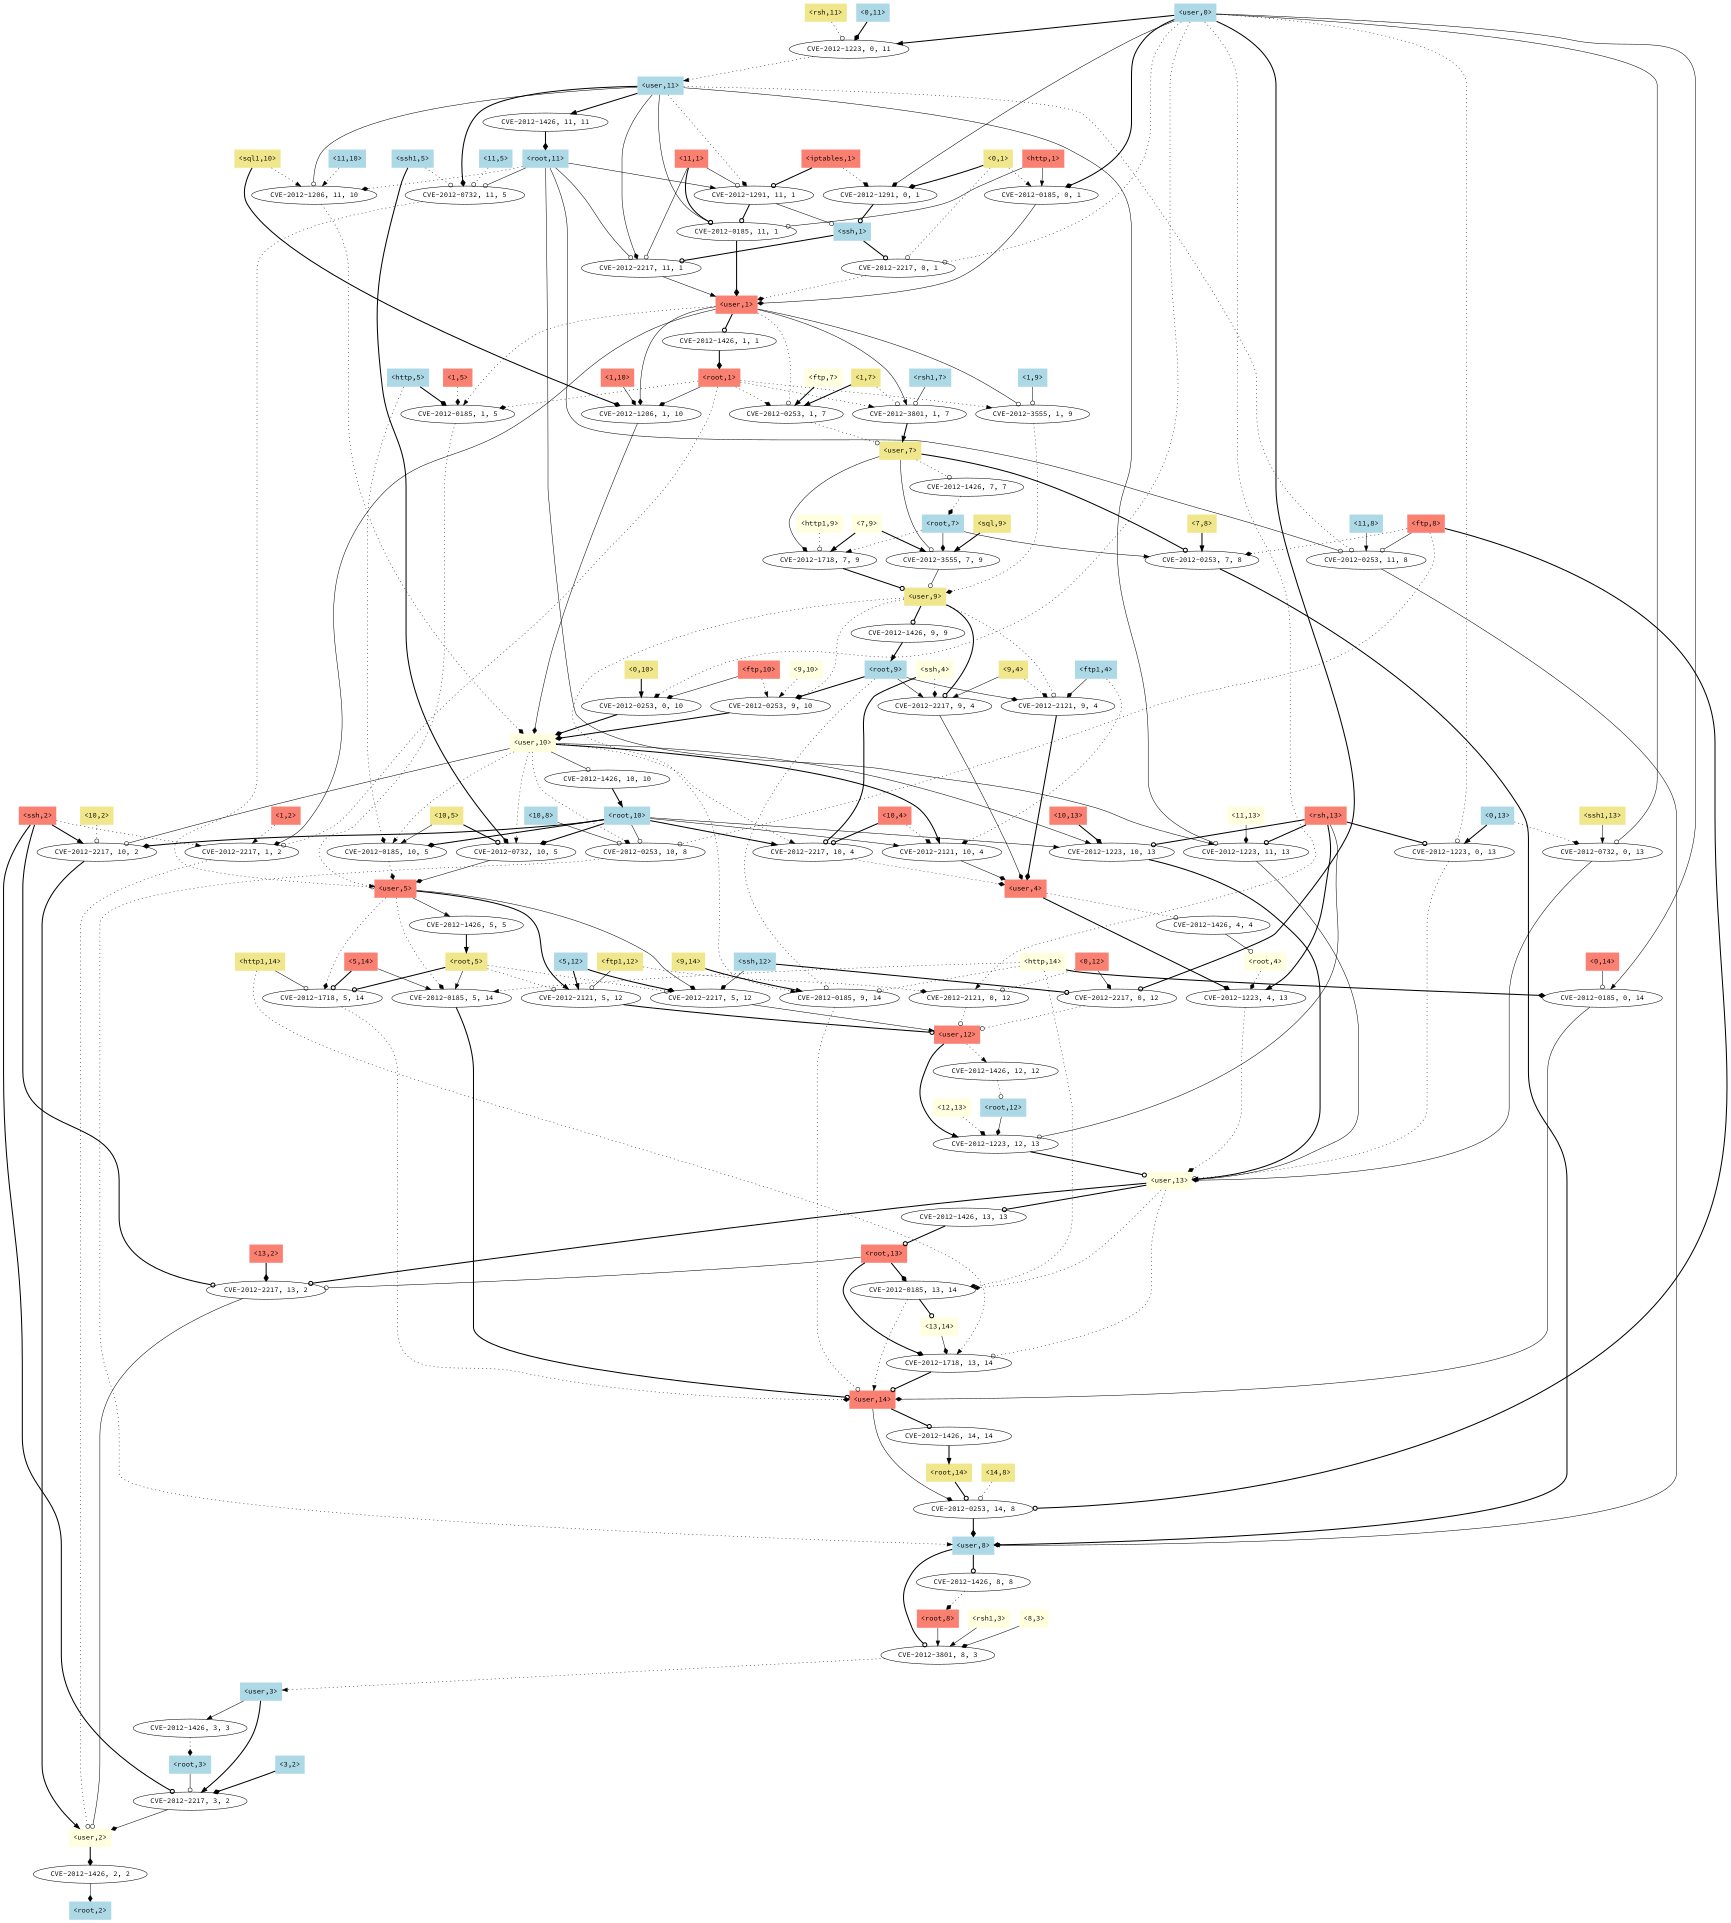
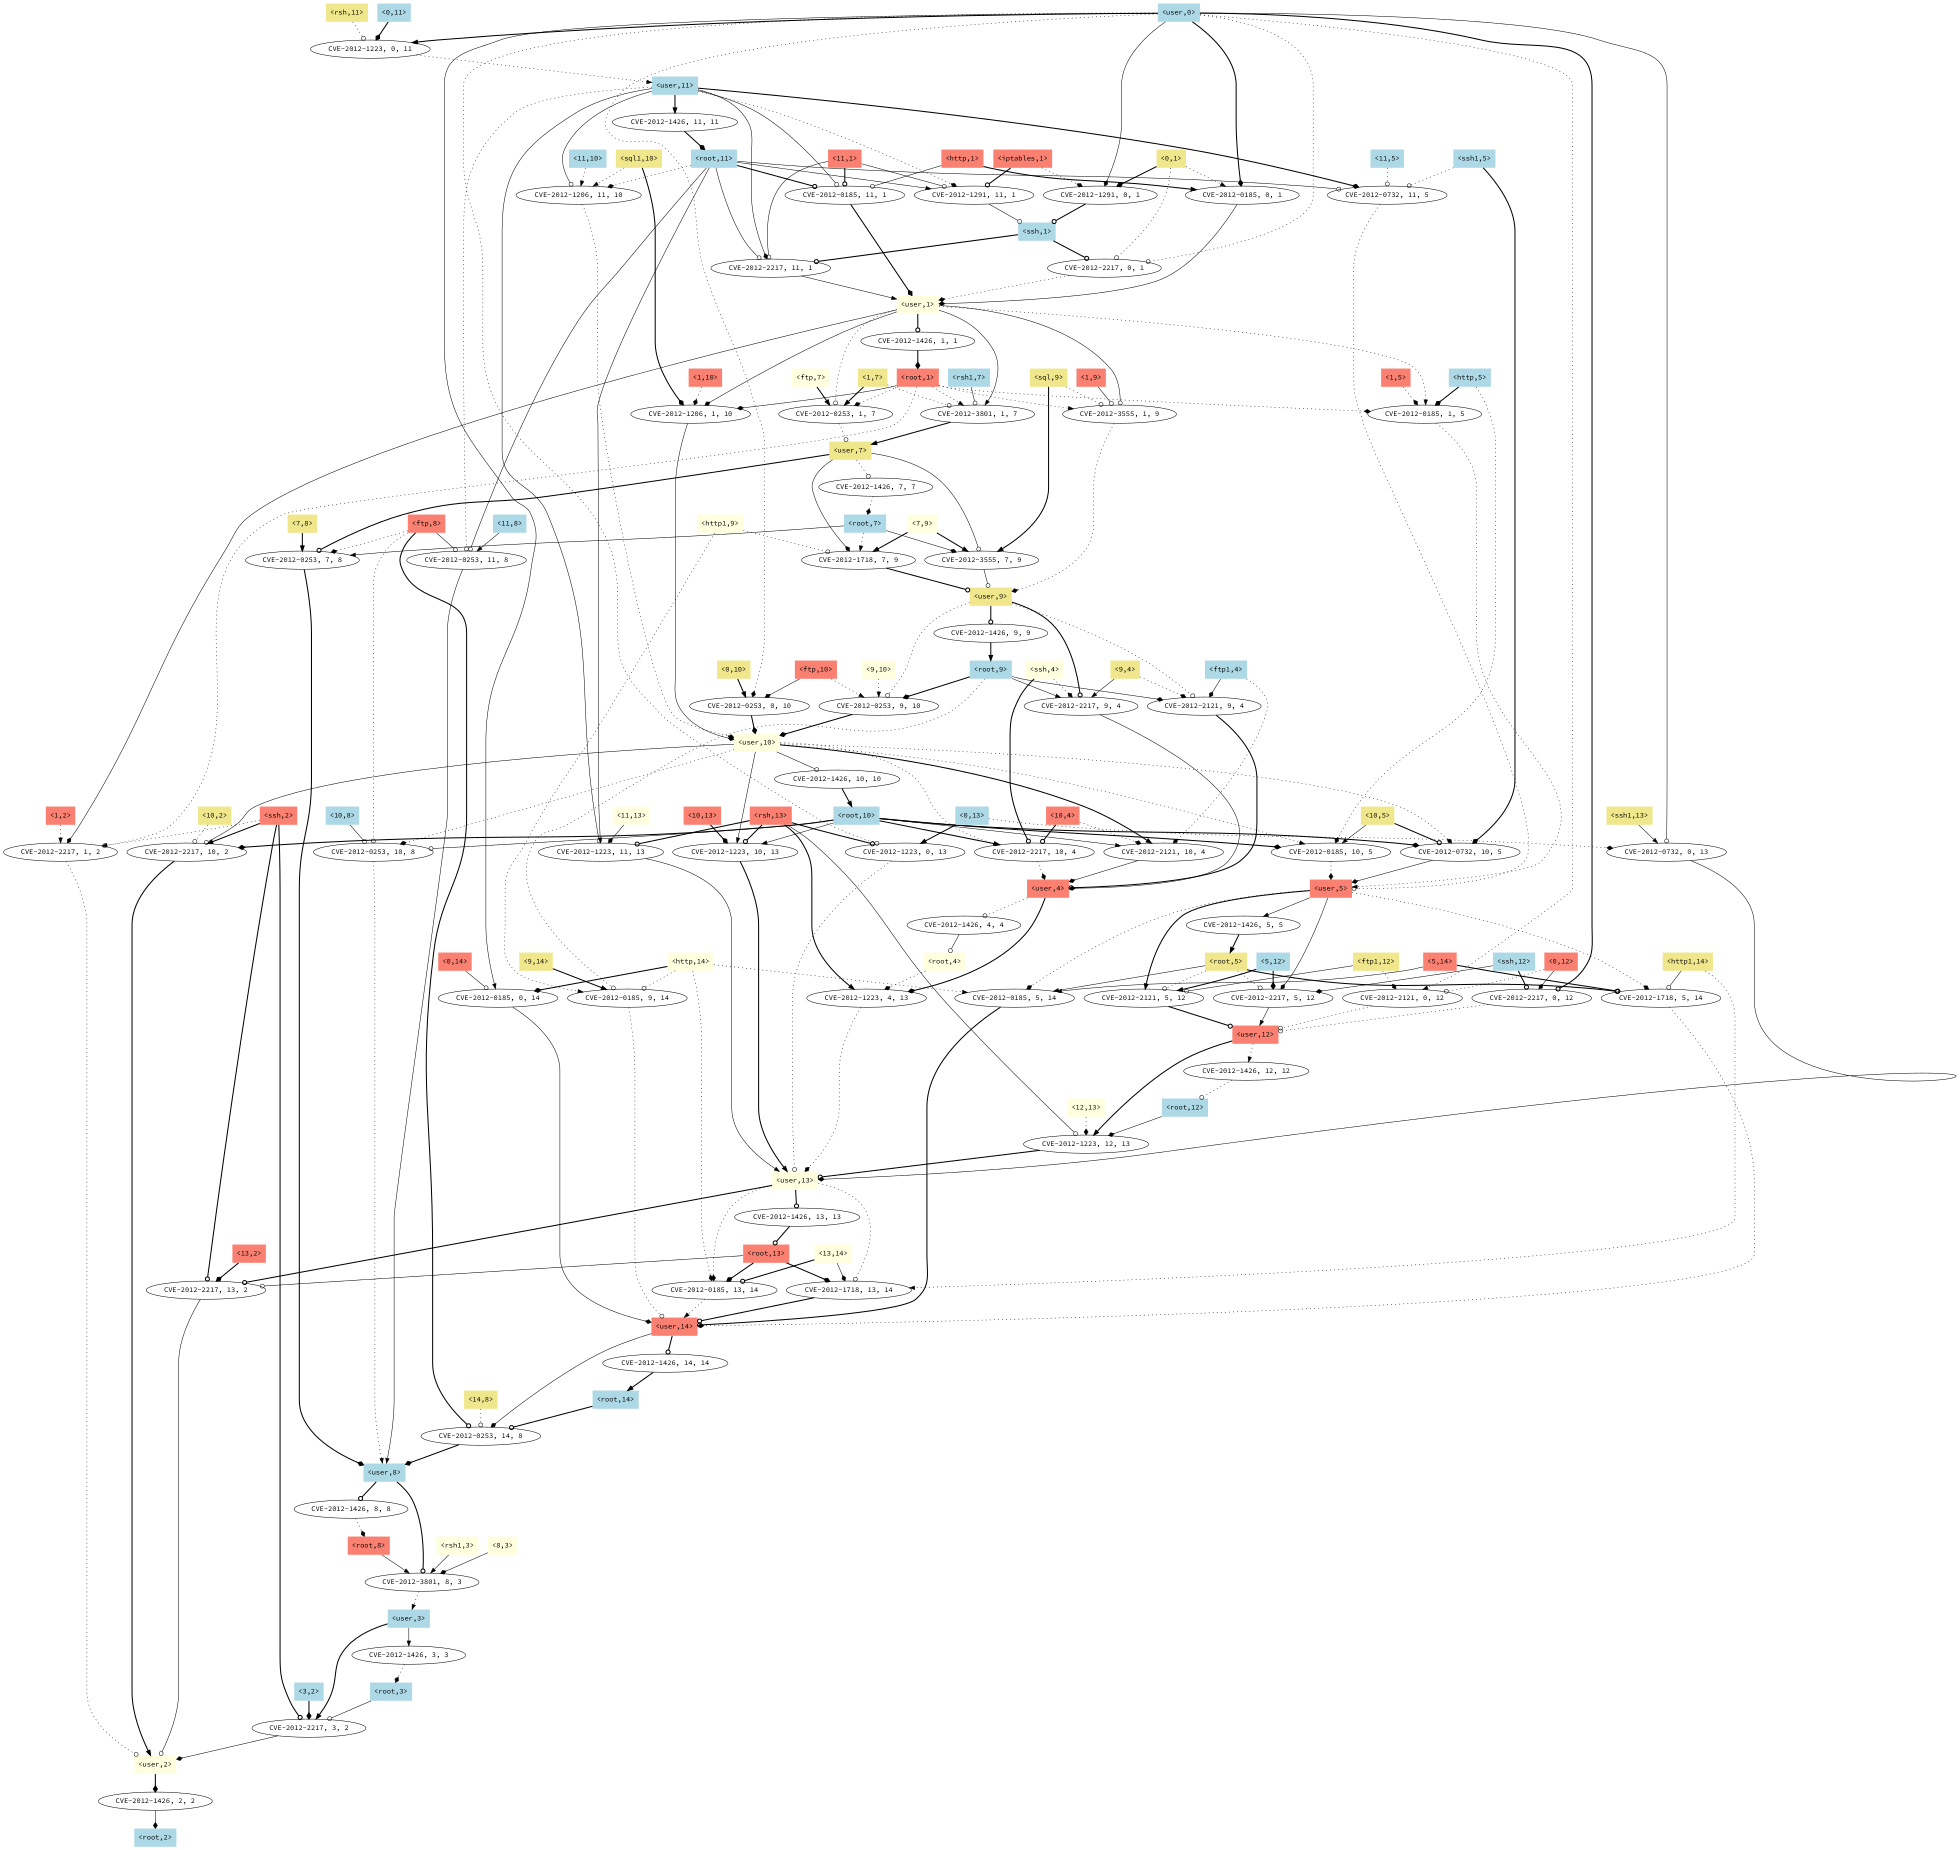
edge "<http,1>" -> "CVE-2012-0185, 0, 1": style solid -> bold
edge "CVE-2012-1291, 11, 1" -> "CVE-2012-0185, 11, 1": now "<root,11>" -> "CVE-2012-0185, 11, 1"
node "<user,1>": fillcolor salmon -> lightyellow
node "<1,9>": fillcolor lightblue -> salmon
edge "<1,10>" -> "CVE-2012-1206, 1, 10": style solid -> dotted
edge "<sql,9>" -> "CVE-2012-3555, 1, 9": added
edge "<user,9>" -> "CVE-2012-0185, 9, 14": now "<http1,9>" -> "CVE-2012-0185, 9, 14"
edge "CVE-2012-2121, 9, 4" -> "<user,4>": arrowhead diamond -> odot
edge "<user,10>" -> "CVE-2012-0732, 10, 5": arrowhead normal -> diamond
edge "CVE-2012-0185, 13, 14" -> "<13,14>": reversed
node "<root,14>": fillcolor khaki -> lightblue
